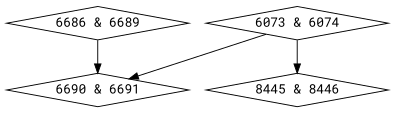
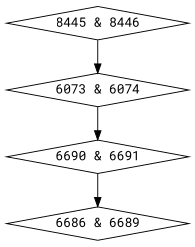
edge "6686 & 6689" -> "6690 & 6691": reversed
edge "6073 & 6074" -> "8445 & 8446": reversed
